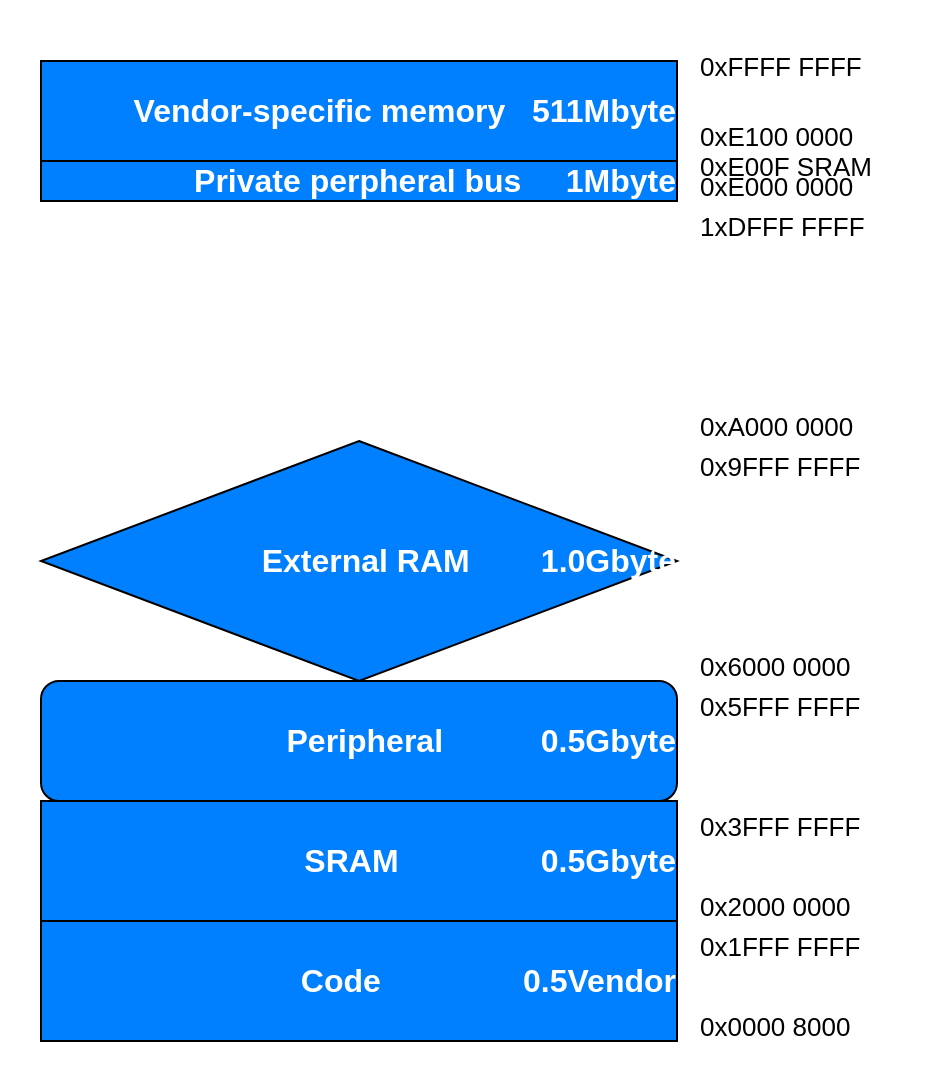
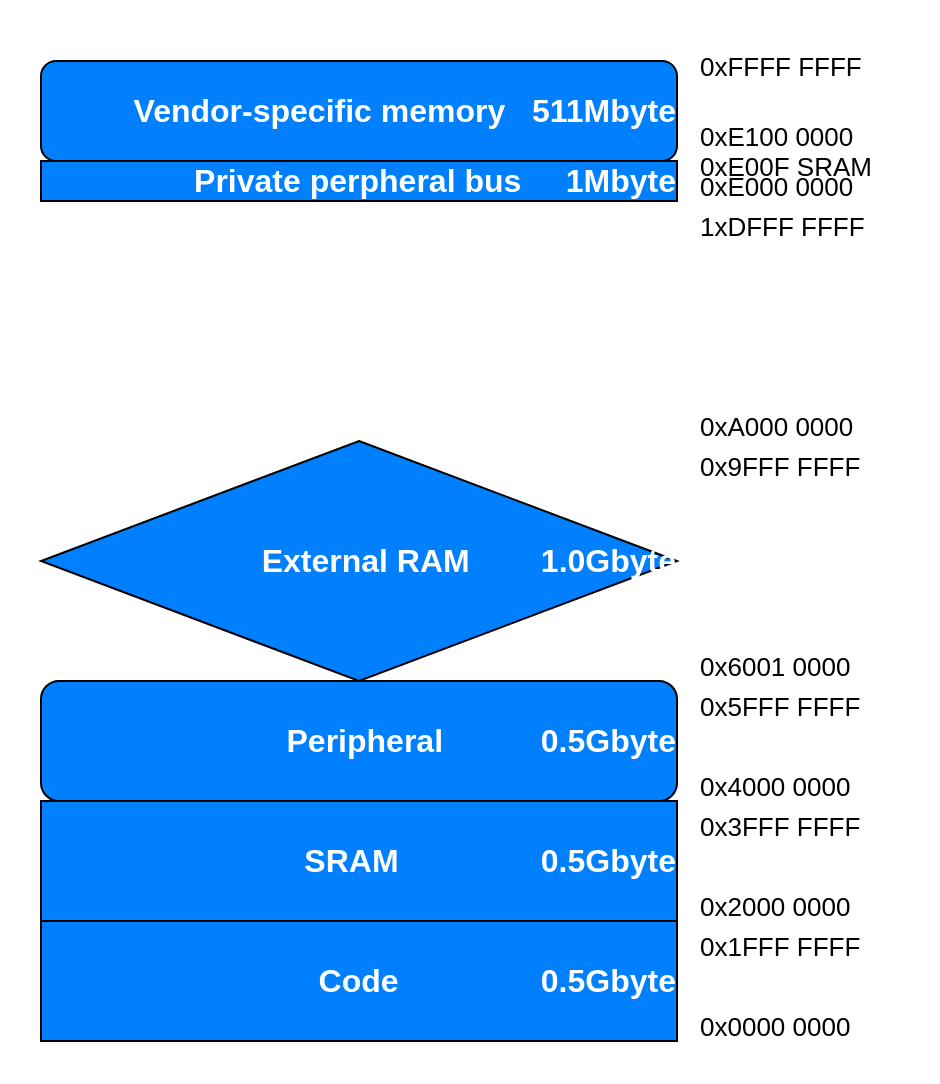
node "Vendor-specific memory 511Mbyte": shape rectangle -> rounded rectangle
node "0x6000 0000": label "0x6000 0000" -> "0x6001 0000"
node "0x4000 0000": added
node "Code 0.5Vendor": label "Code 0.5Vendor" -> "Code 0.5Gbyte"
node "0x0000 8000": label "0x0000 8000" -> "0x0000 0000"
